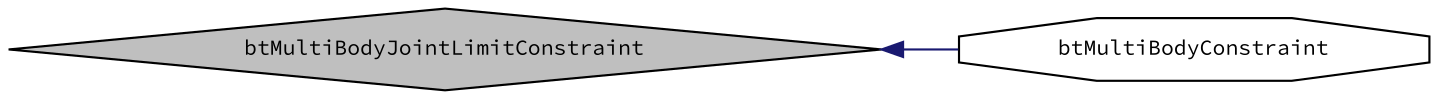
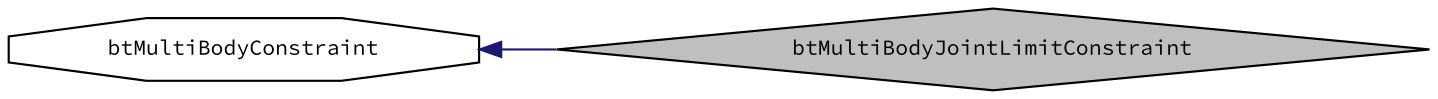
edge "btMultiBodyConstraint" -> "btMultiBodyJointLimitConstraint": reversed
